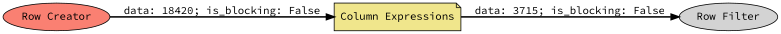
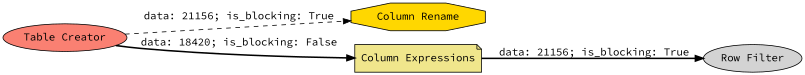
edge "Column Expressions" -> "Row Filter": label "data: 3715; is_blocking: False" -> "data: 21156; is_blocking: True"
node "Row Creator": label "Row Creator" -> "Table Creator"
node "Column Rename": added
